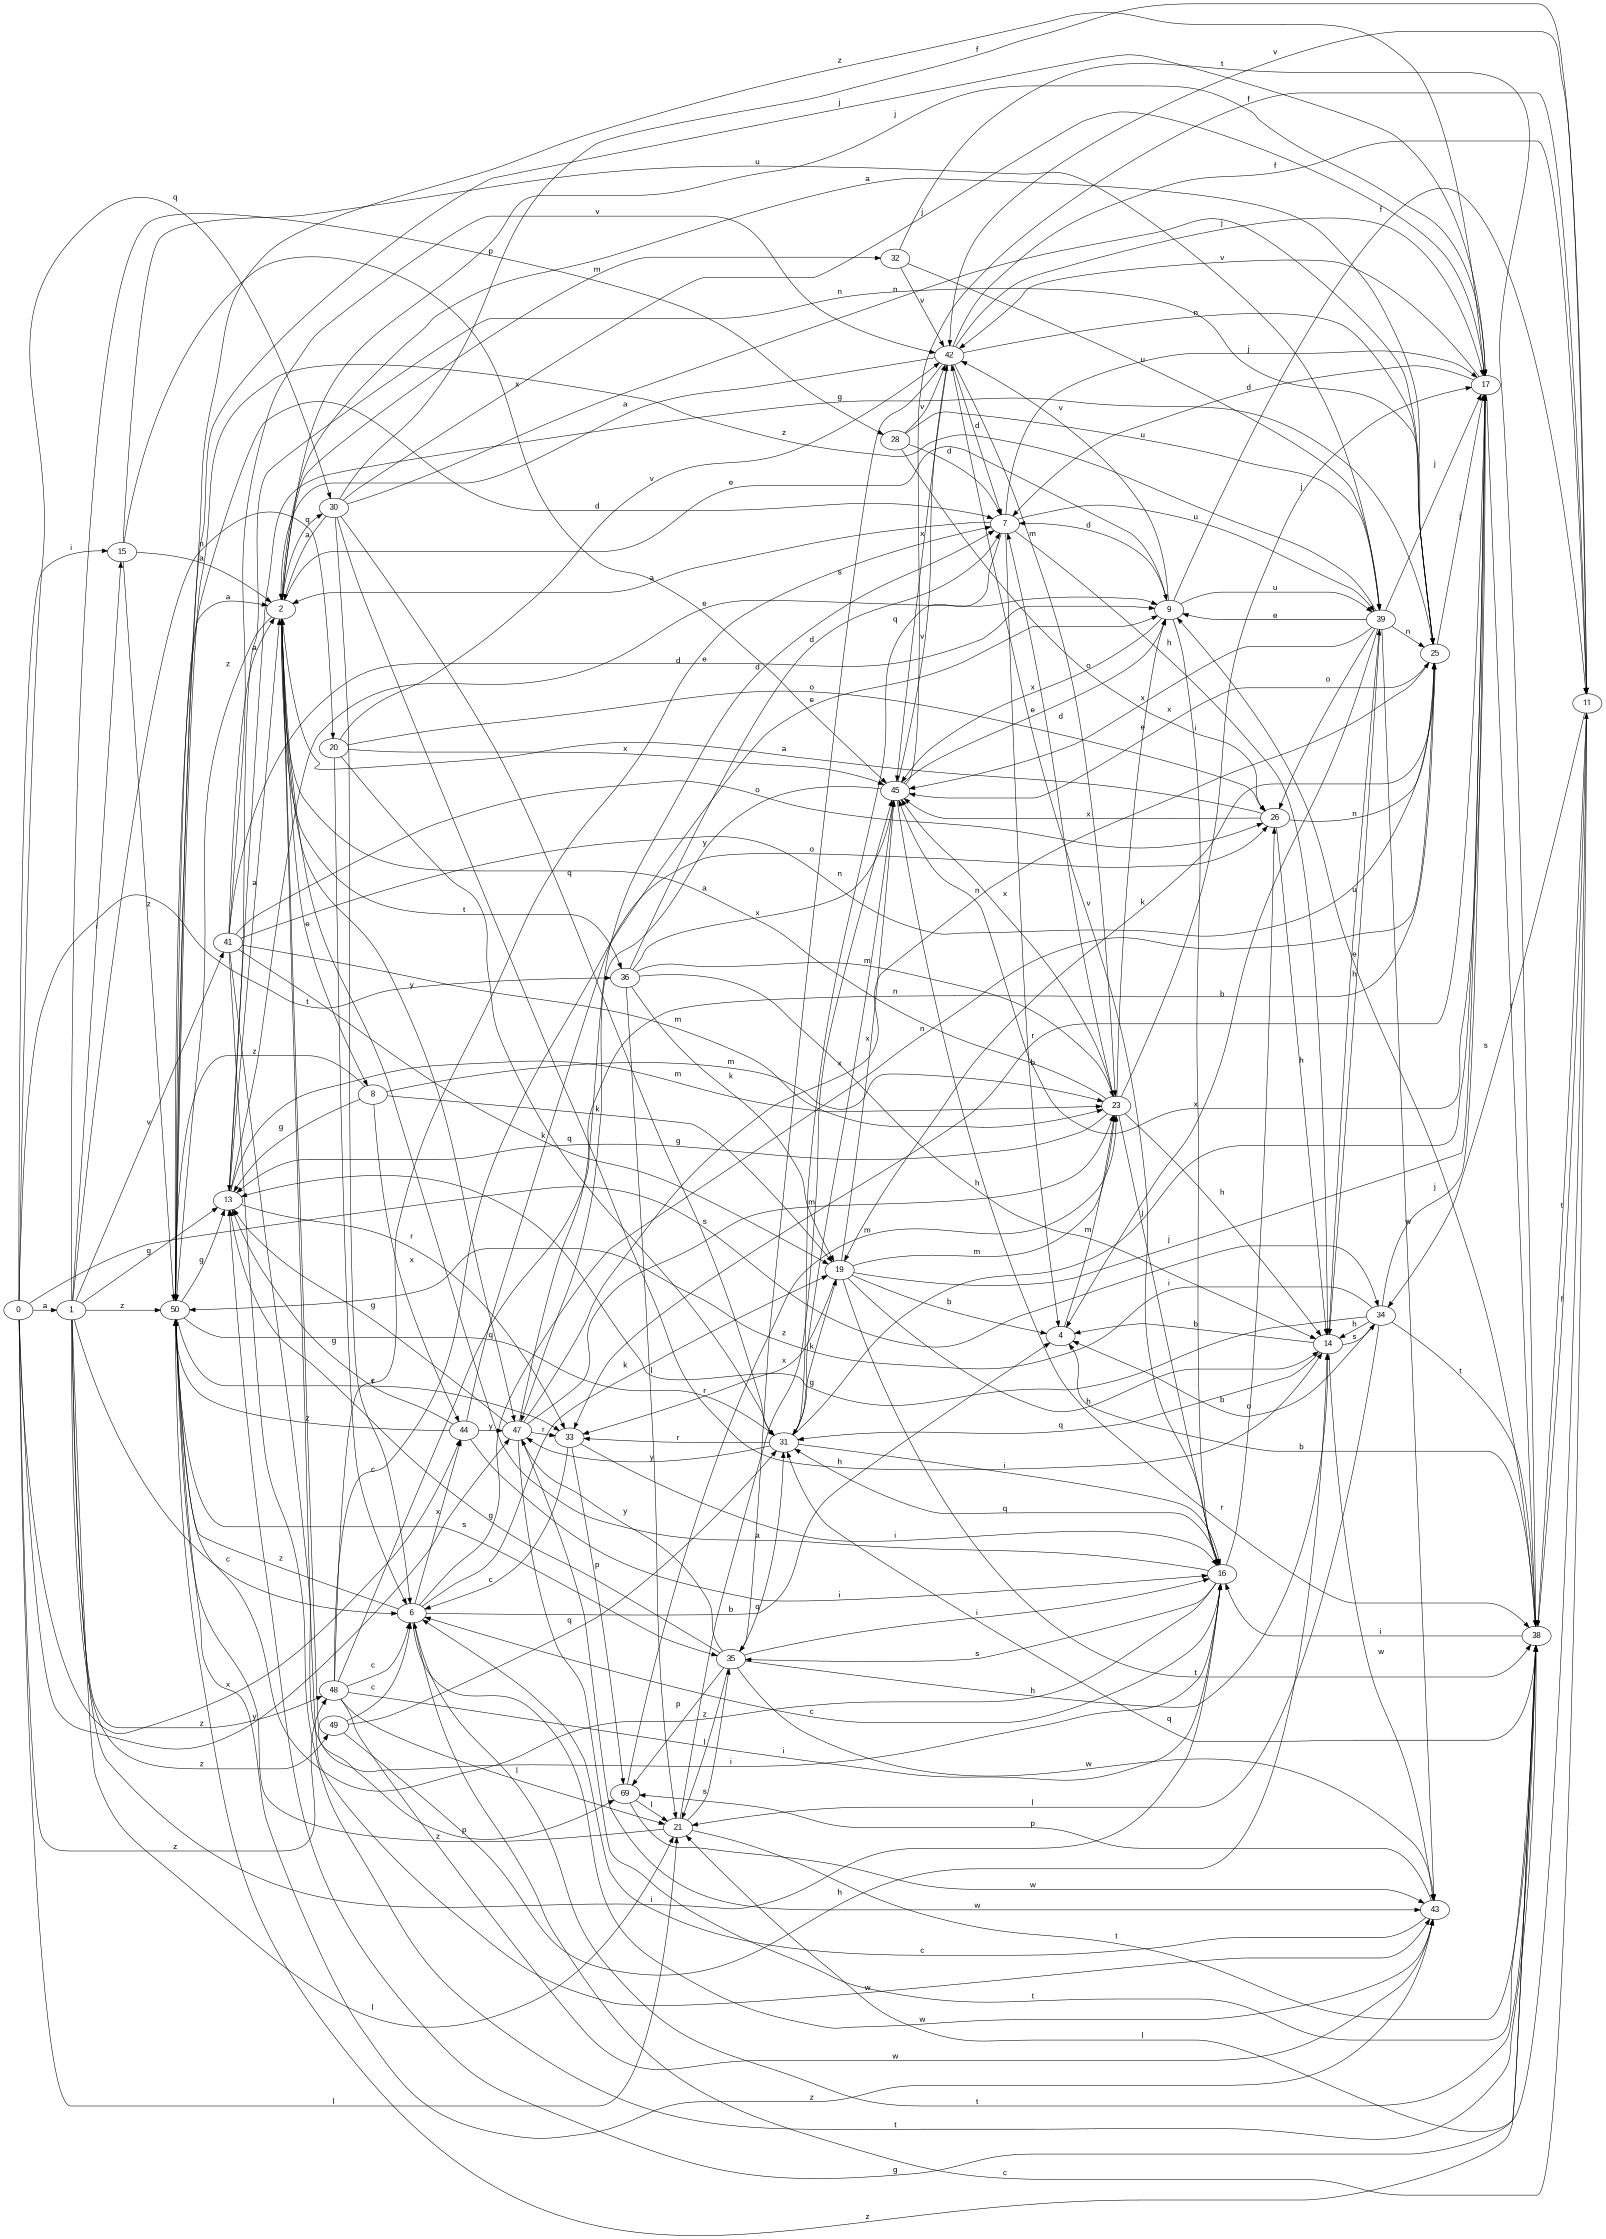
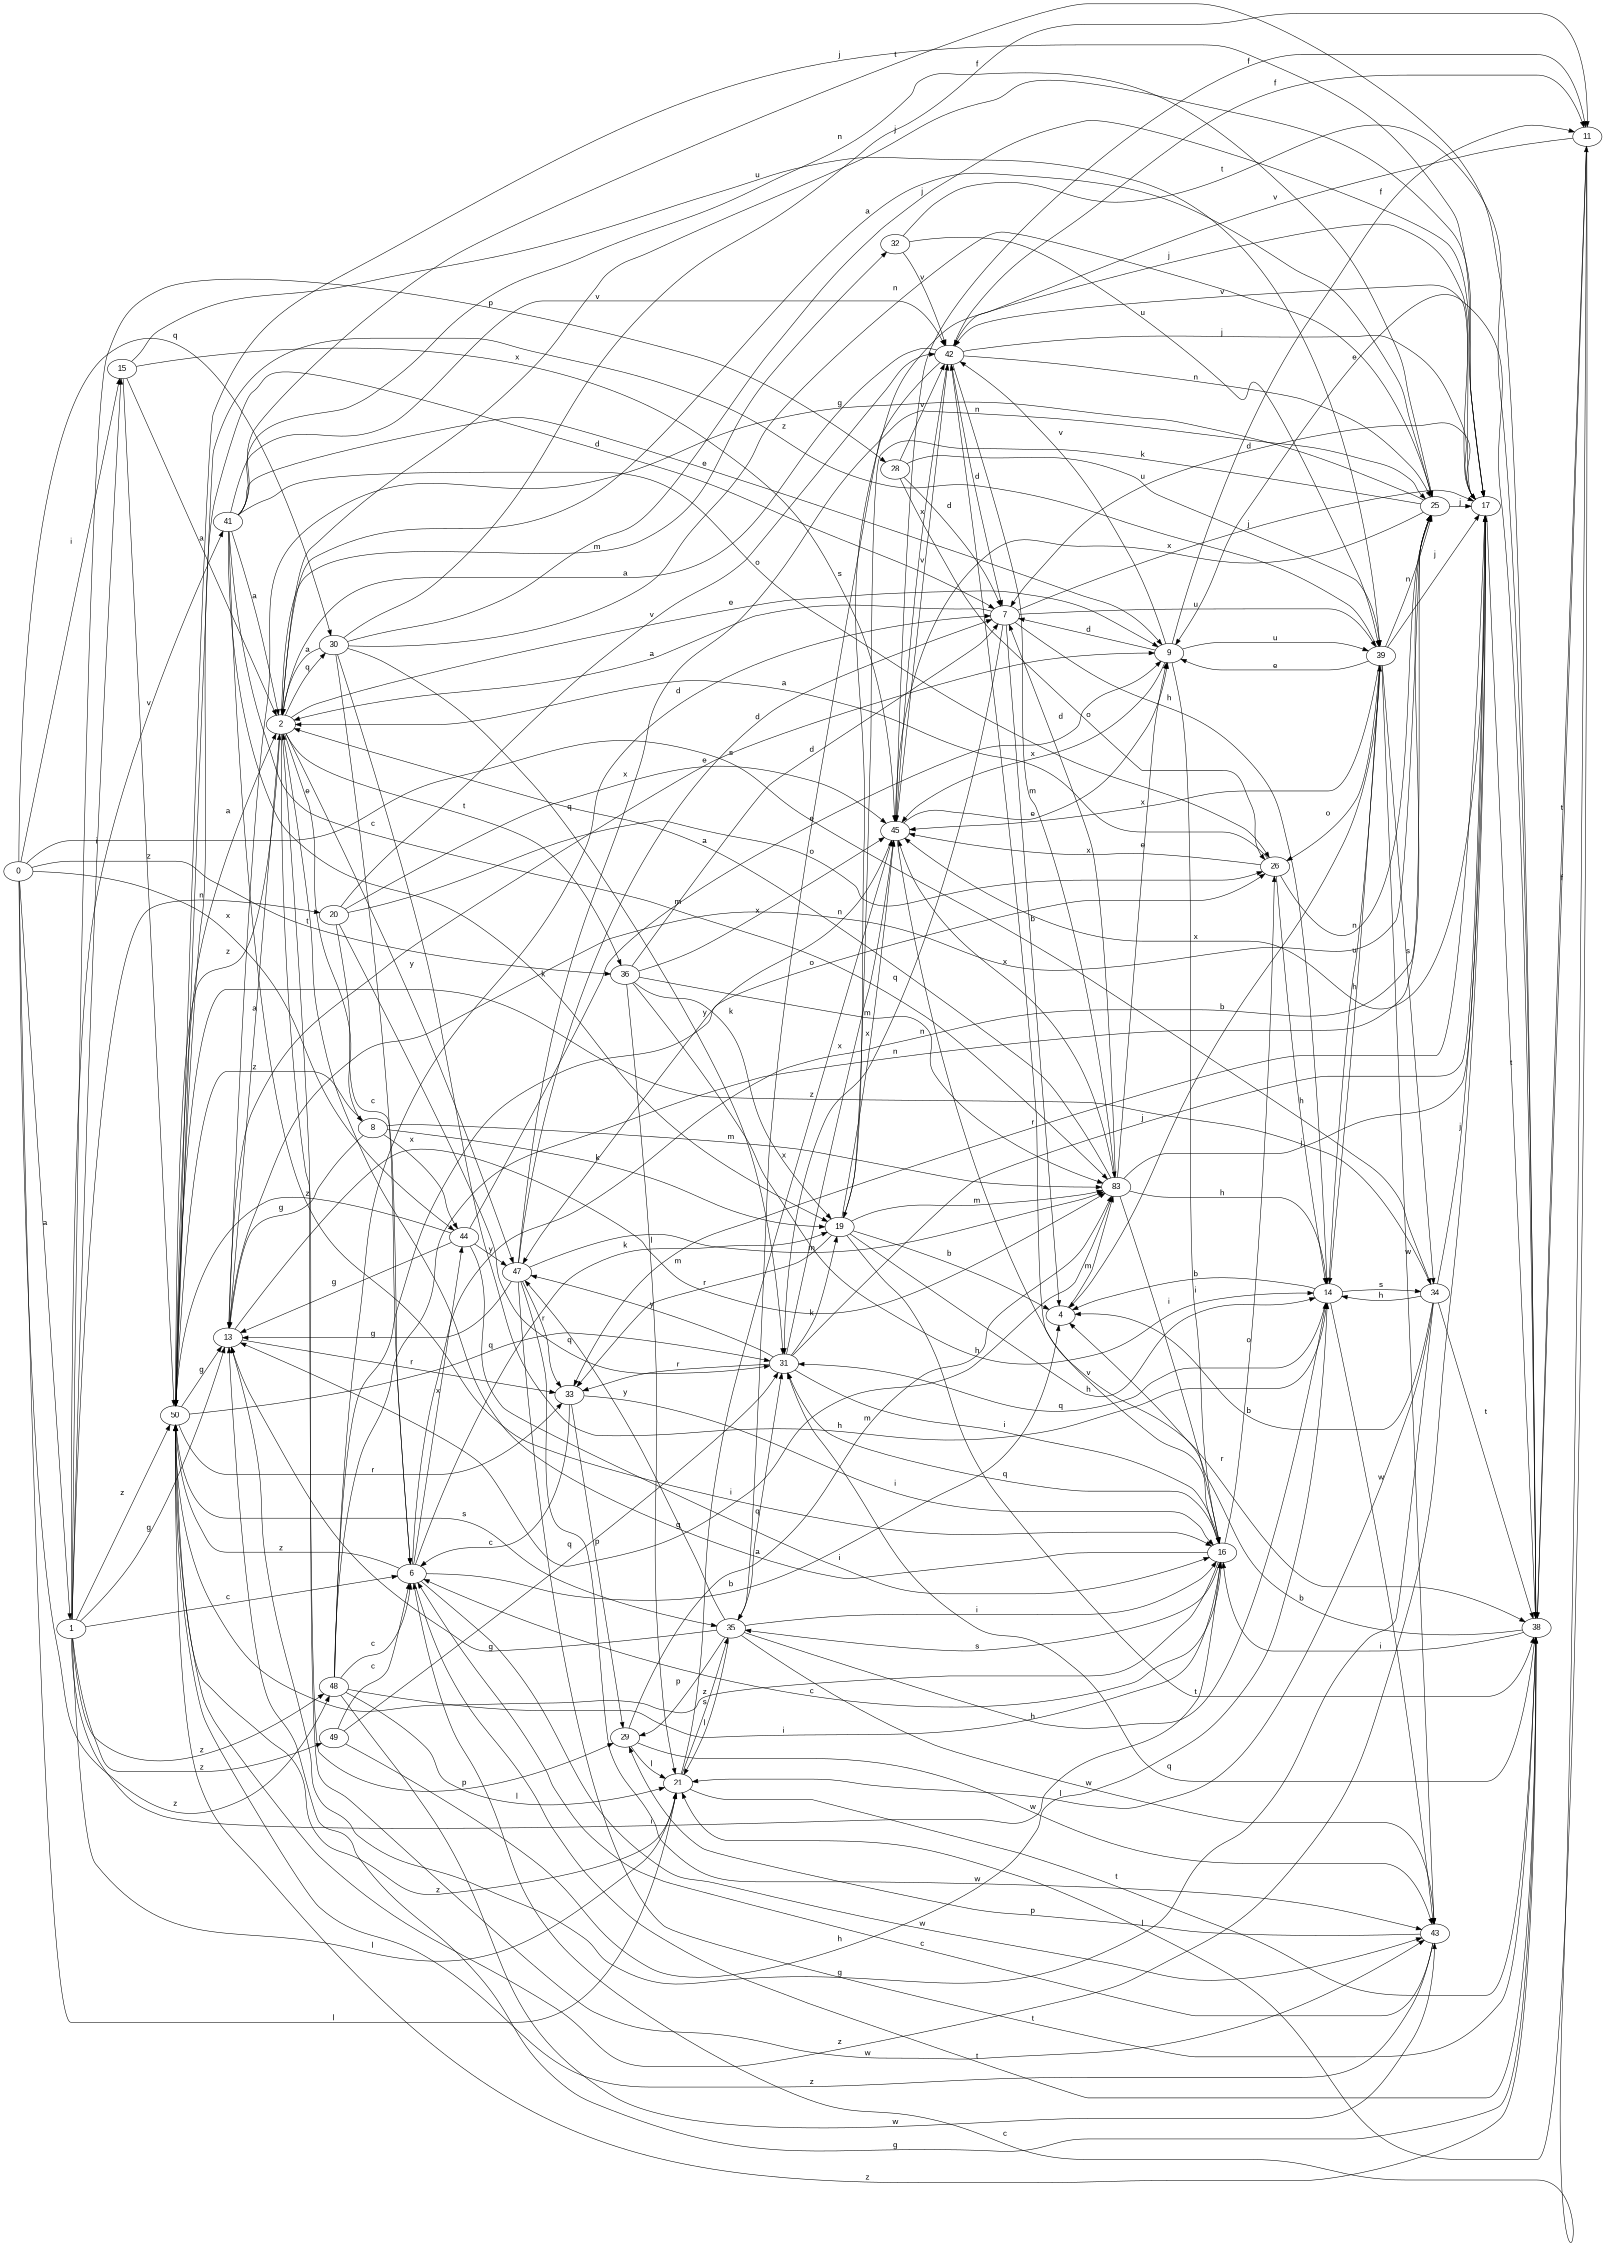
edge "11" -> "34": now "39" -> "34"
node "23": label "23" -> "83"
edge "0" -> "47": removed, label "y"
node "69": label "69" -> "29"
